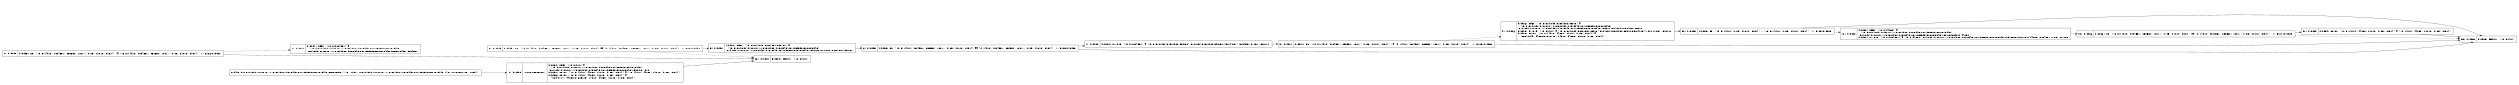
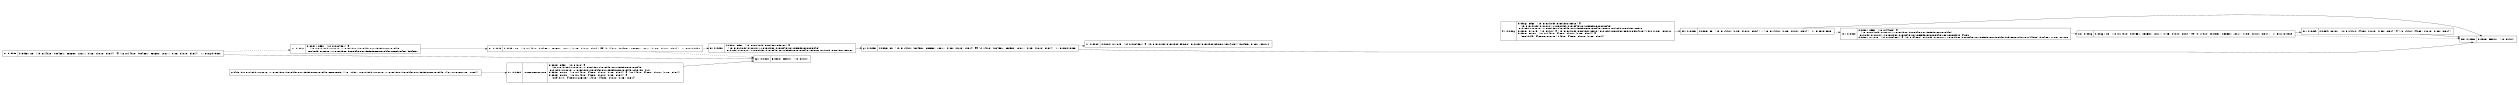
node "8: 0x0014": removed
edge "2: 0x0007" -> "3: 0x0009": added
node "0: 0x0000": text "MTH_ENTER_BLOCK" -> "MTH_ENTER_STATIC"
